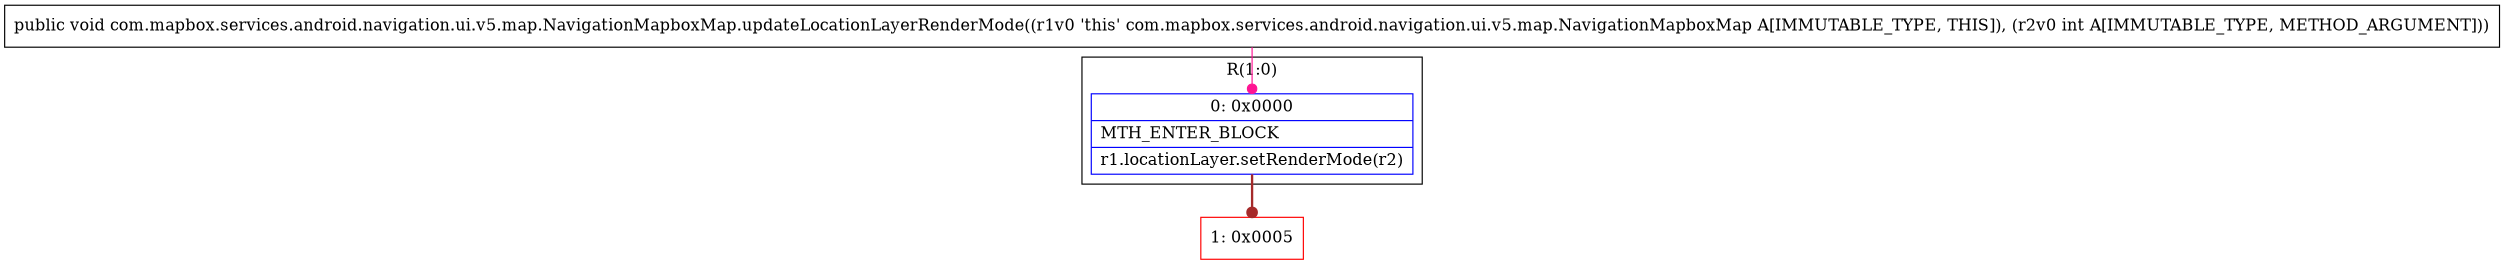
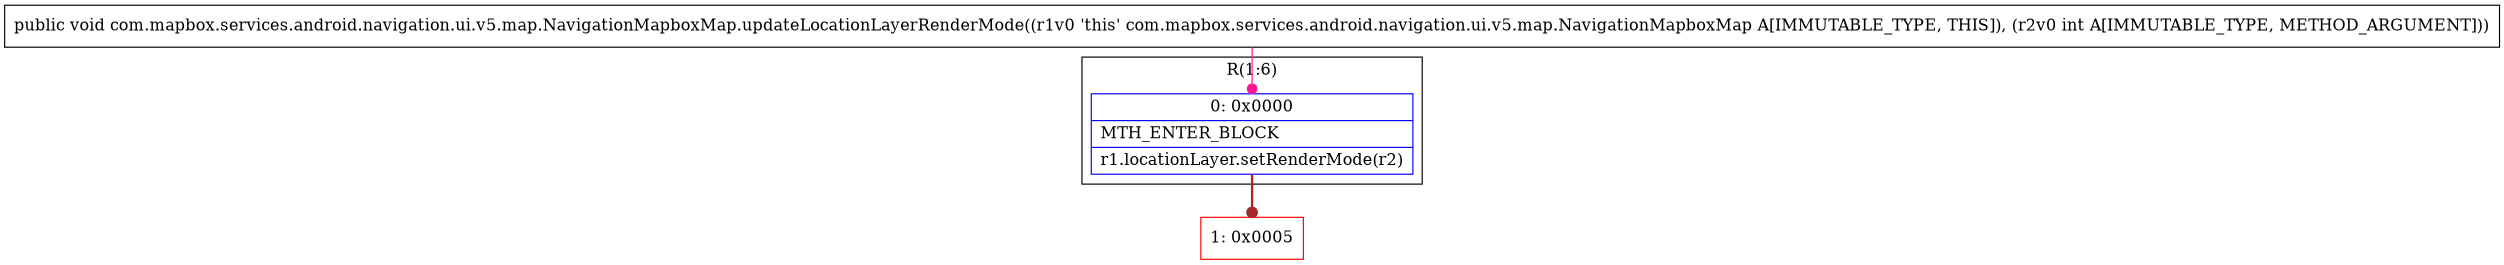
cluster "R(1:0)": label "R(1:0)" -> "R(1:6)"
